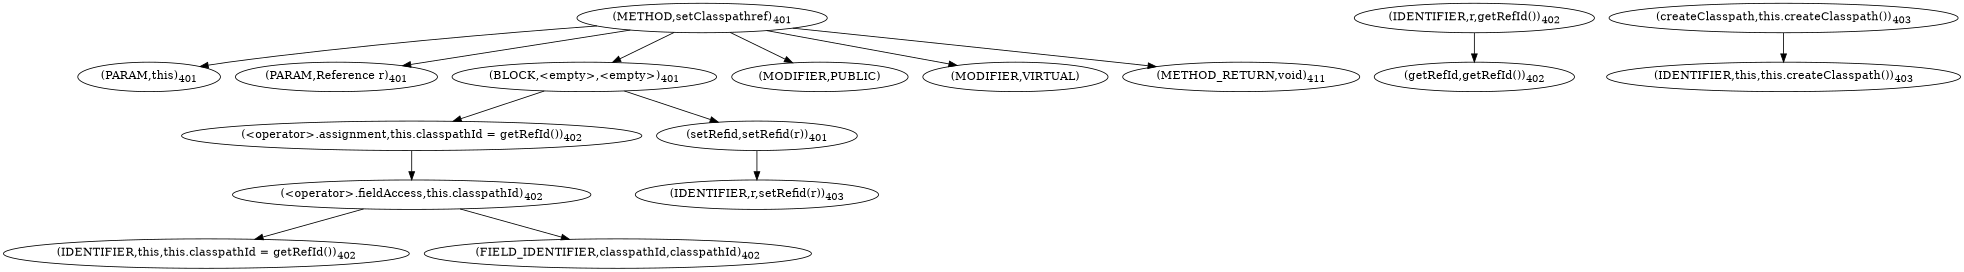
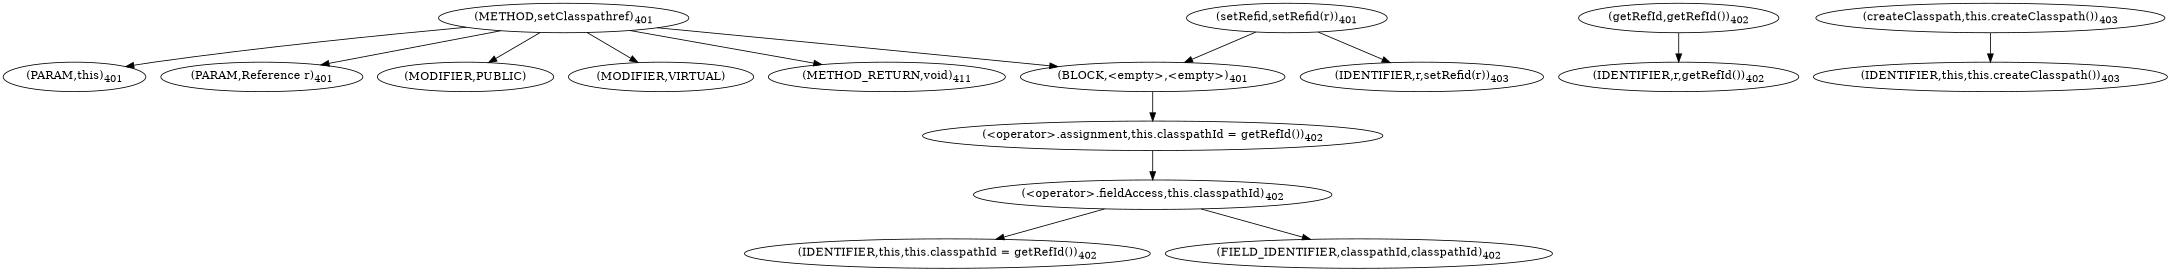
edge "(IDENTIFIER,r,getRefId())" -> "(getRefId,getRefId())": reversed
edge "(BLOCK,<empty>,<empty>)" -> "(setRefid,setRefid(r))": reversed
